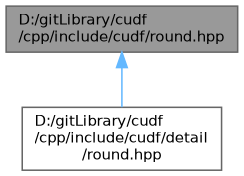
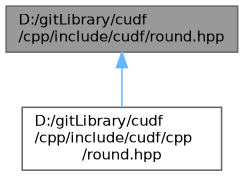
node "D:/gitLibrary/cudf /cpp/include/cudf/detail /round.hpp": label "D:/gitLibrary/cudf /cpp/include/cudf/detail /round.hpp" -> "D:/gitLibrary/cudf /cpp/include/cudf/cpp /round.hpp"
